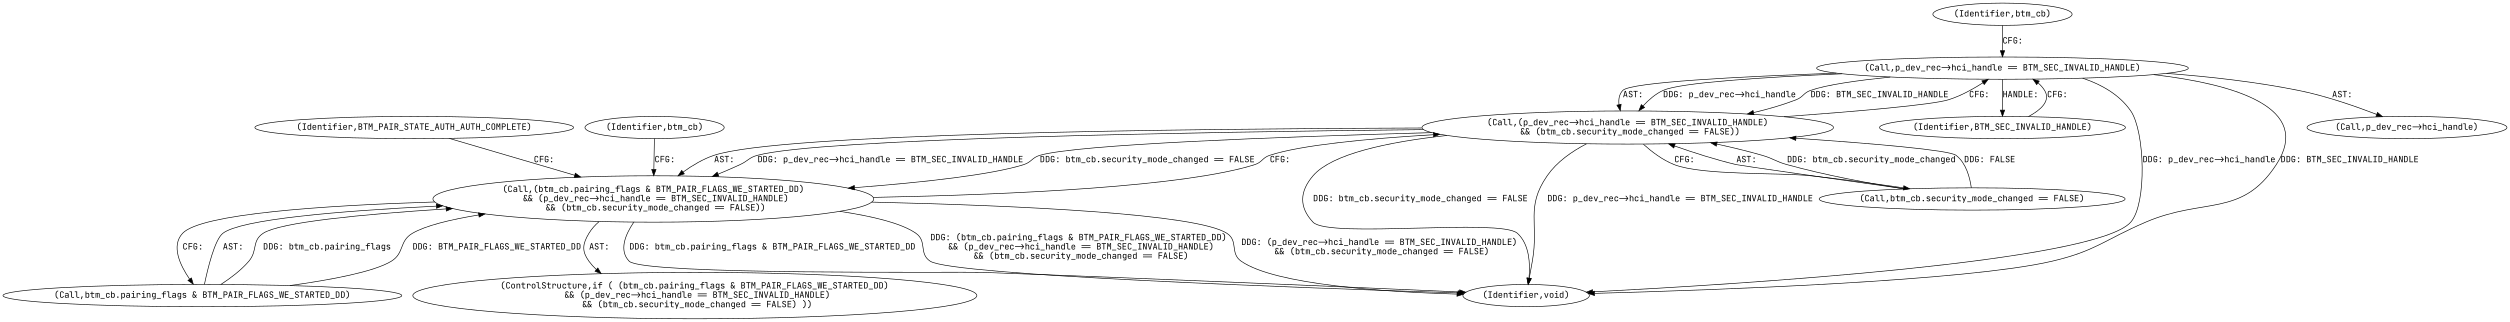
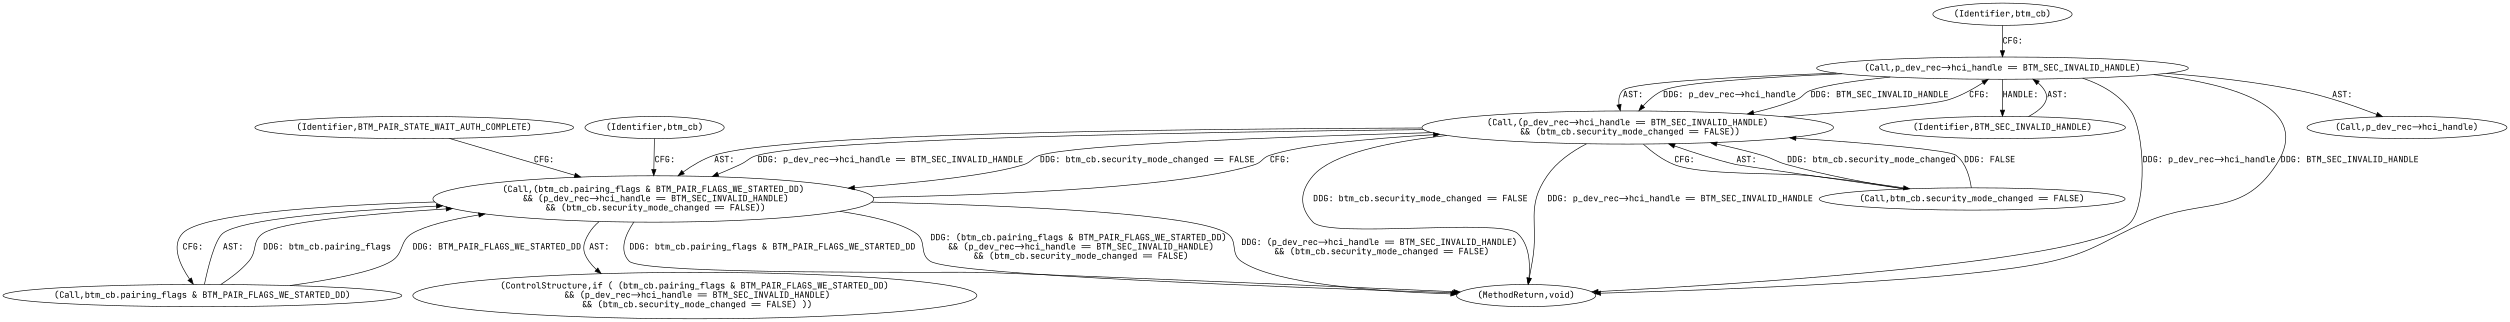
edge "(Identifier,BTM_SEC_INVALID_HANDLE)" -> "(Call,p_dev_rec->hci_handle == BTM_SEC_INVALID_HANDLE)": label "CFG: " -> "AST: "
node "(Identifier,BTM_PAIR_STATE_AUTH_AUTH_COMPLETE)": label "(Identifier,BTM_PAIR_STATE_AUTH_AUTH_COMPLETE)" -> "(Identifier,BTM_PAIR_STATE_WAIT_AUTH_COMPLETE)"
node "(Identifier,void)": label "(Identifier,void)" -> "(MethodReturn,void)"
